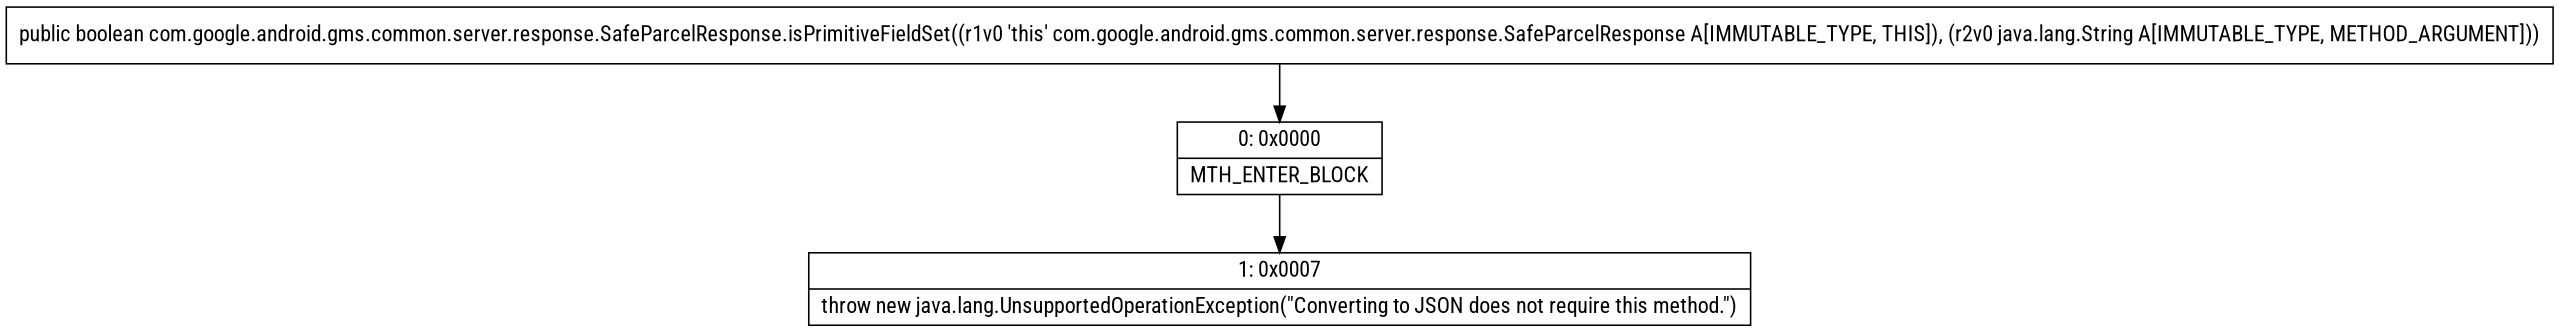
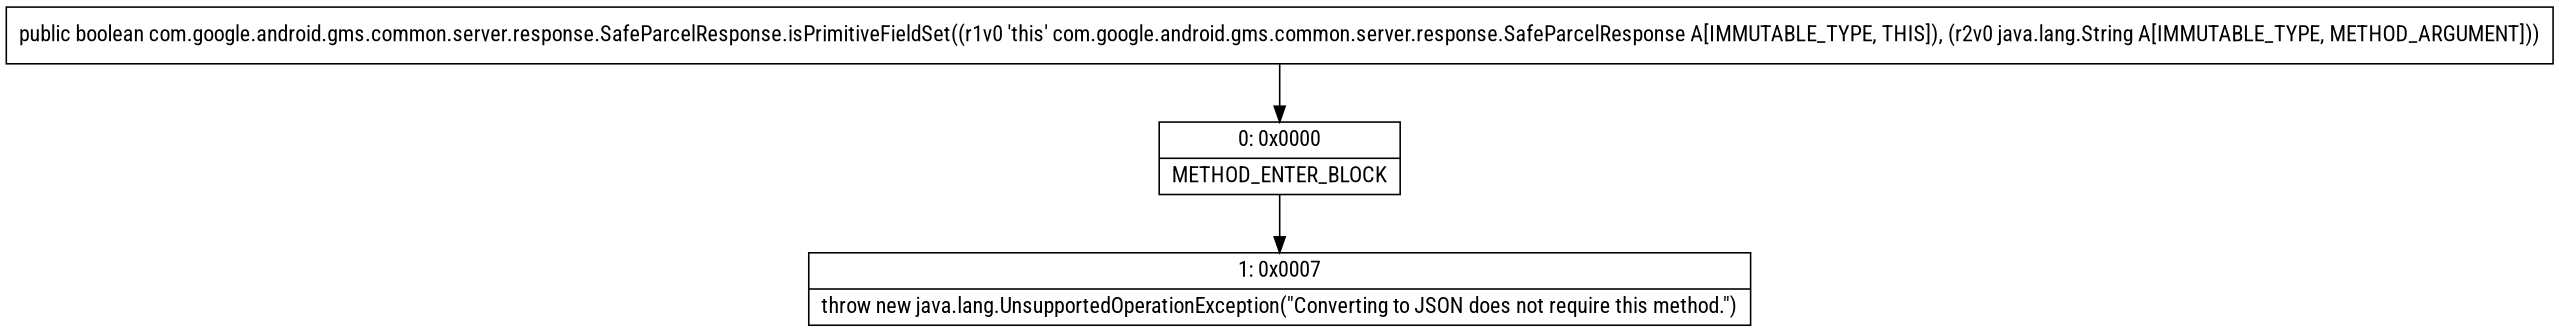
node "0: 0x0000": text "MTH_ENTER_BLOCK" -> "METHOD_ENTER_BLOCK"
